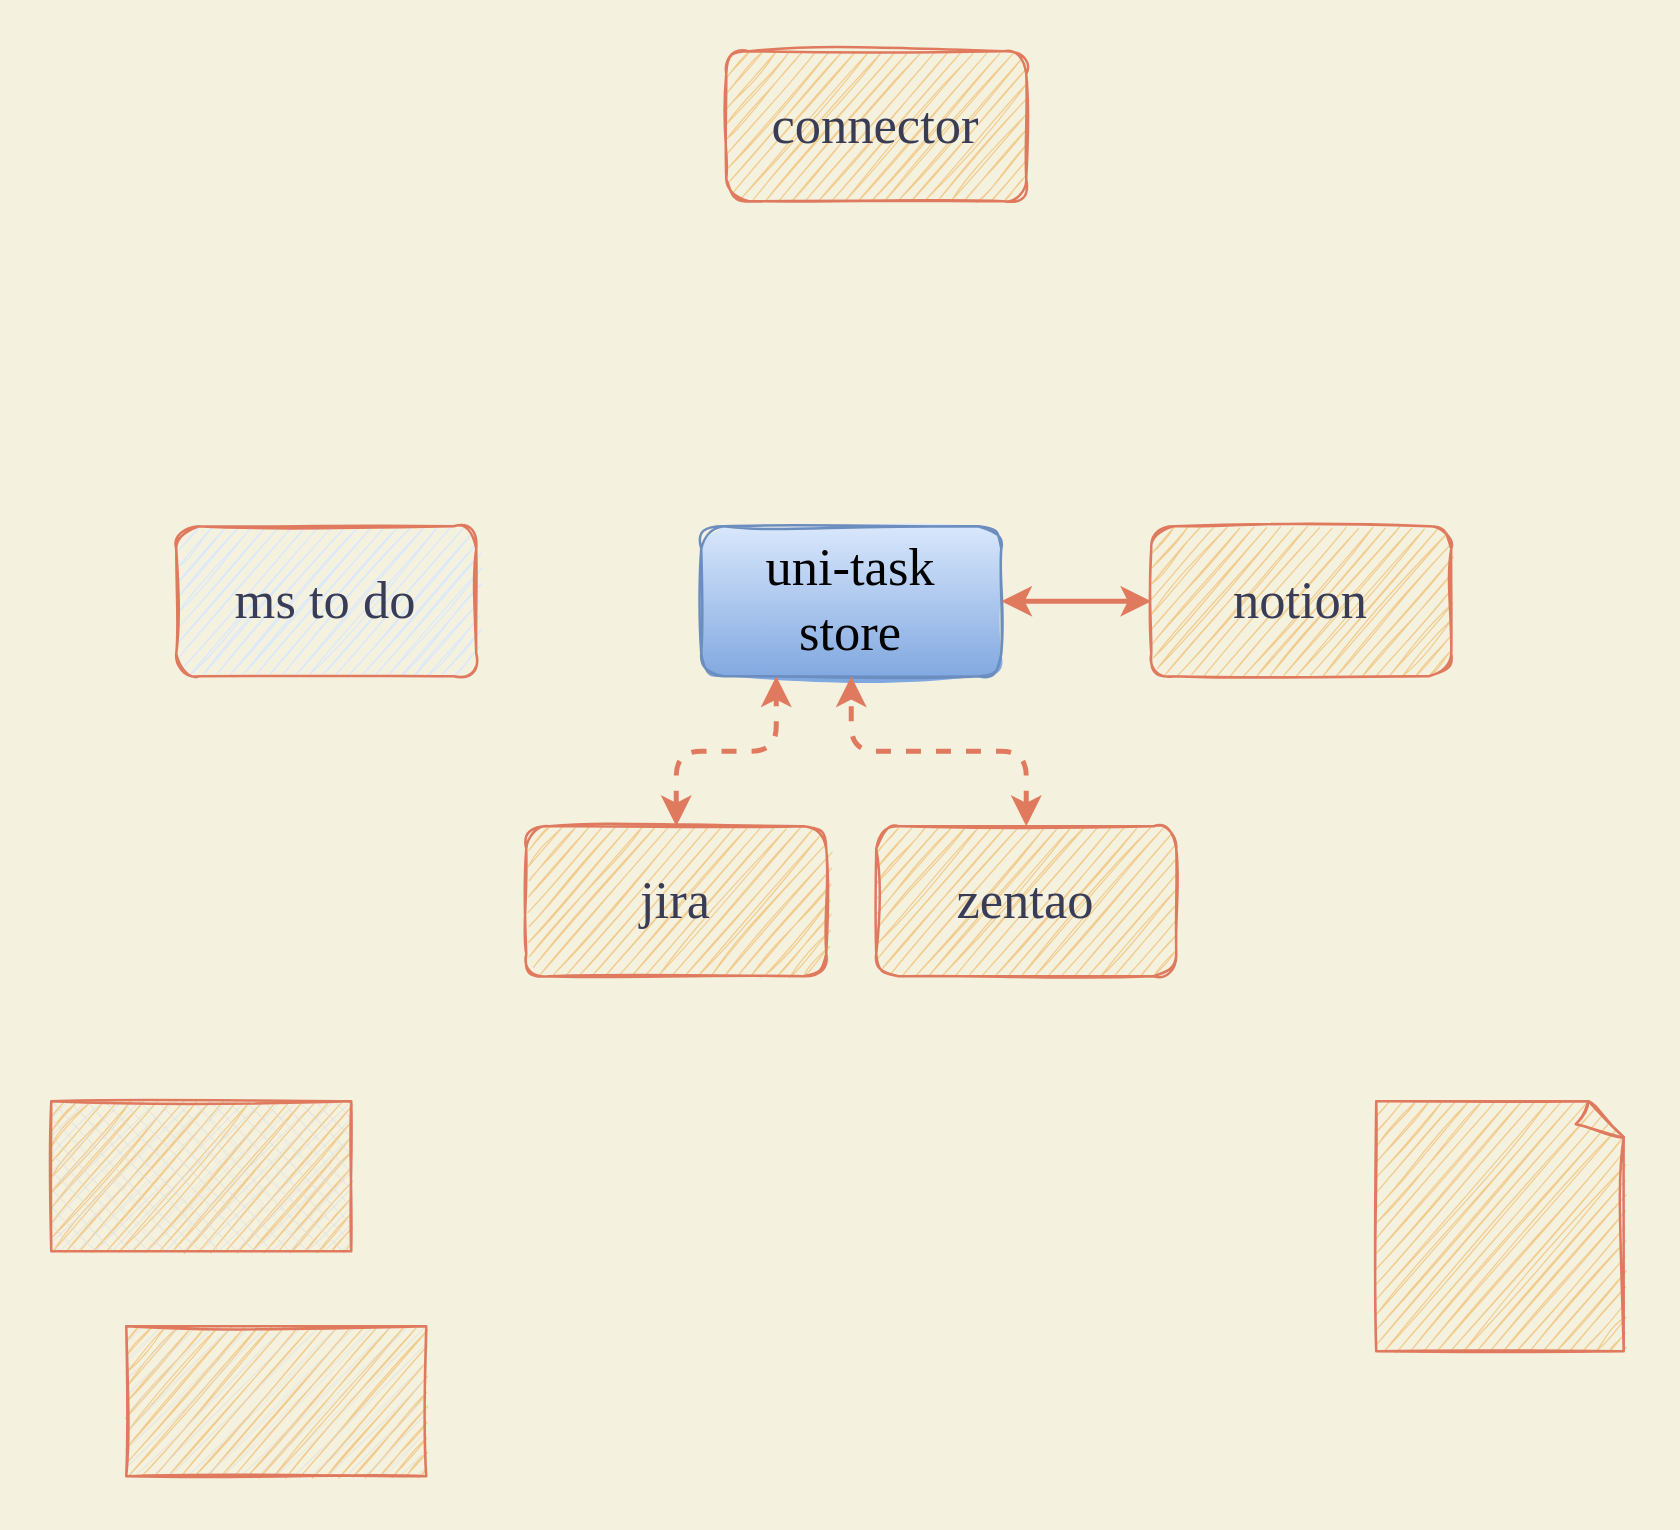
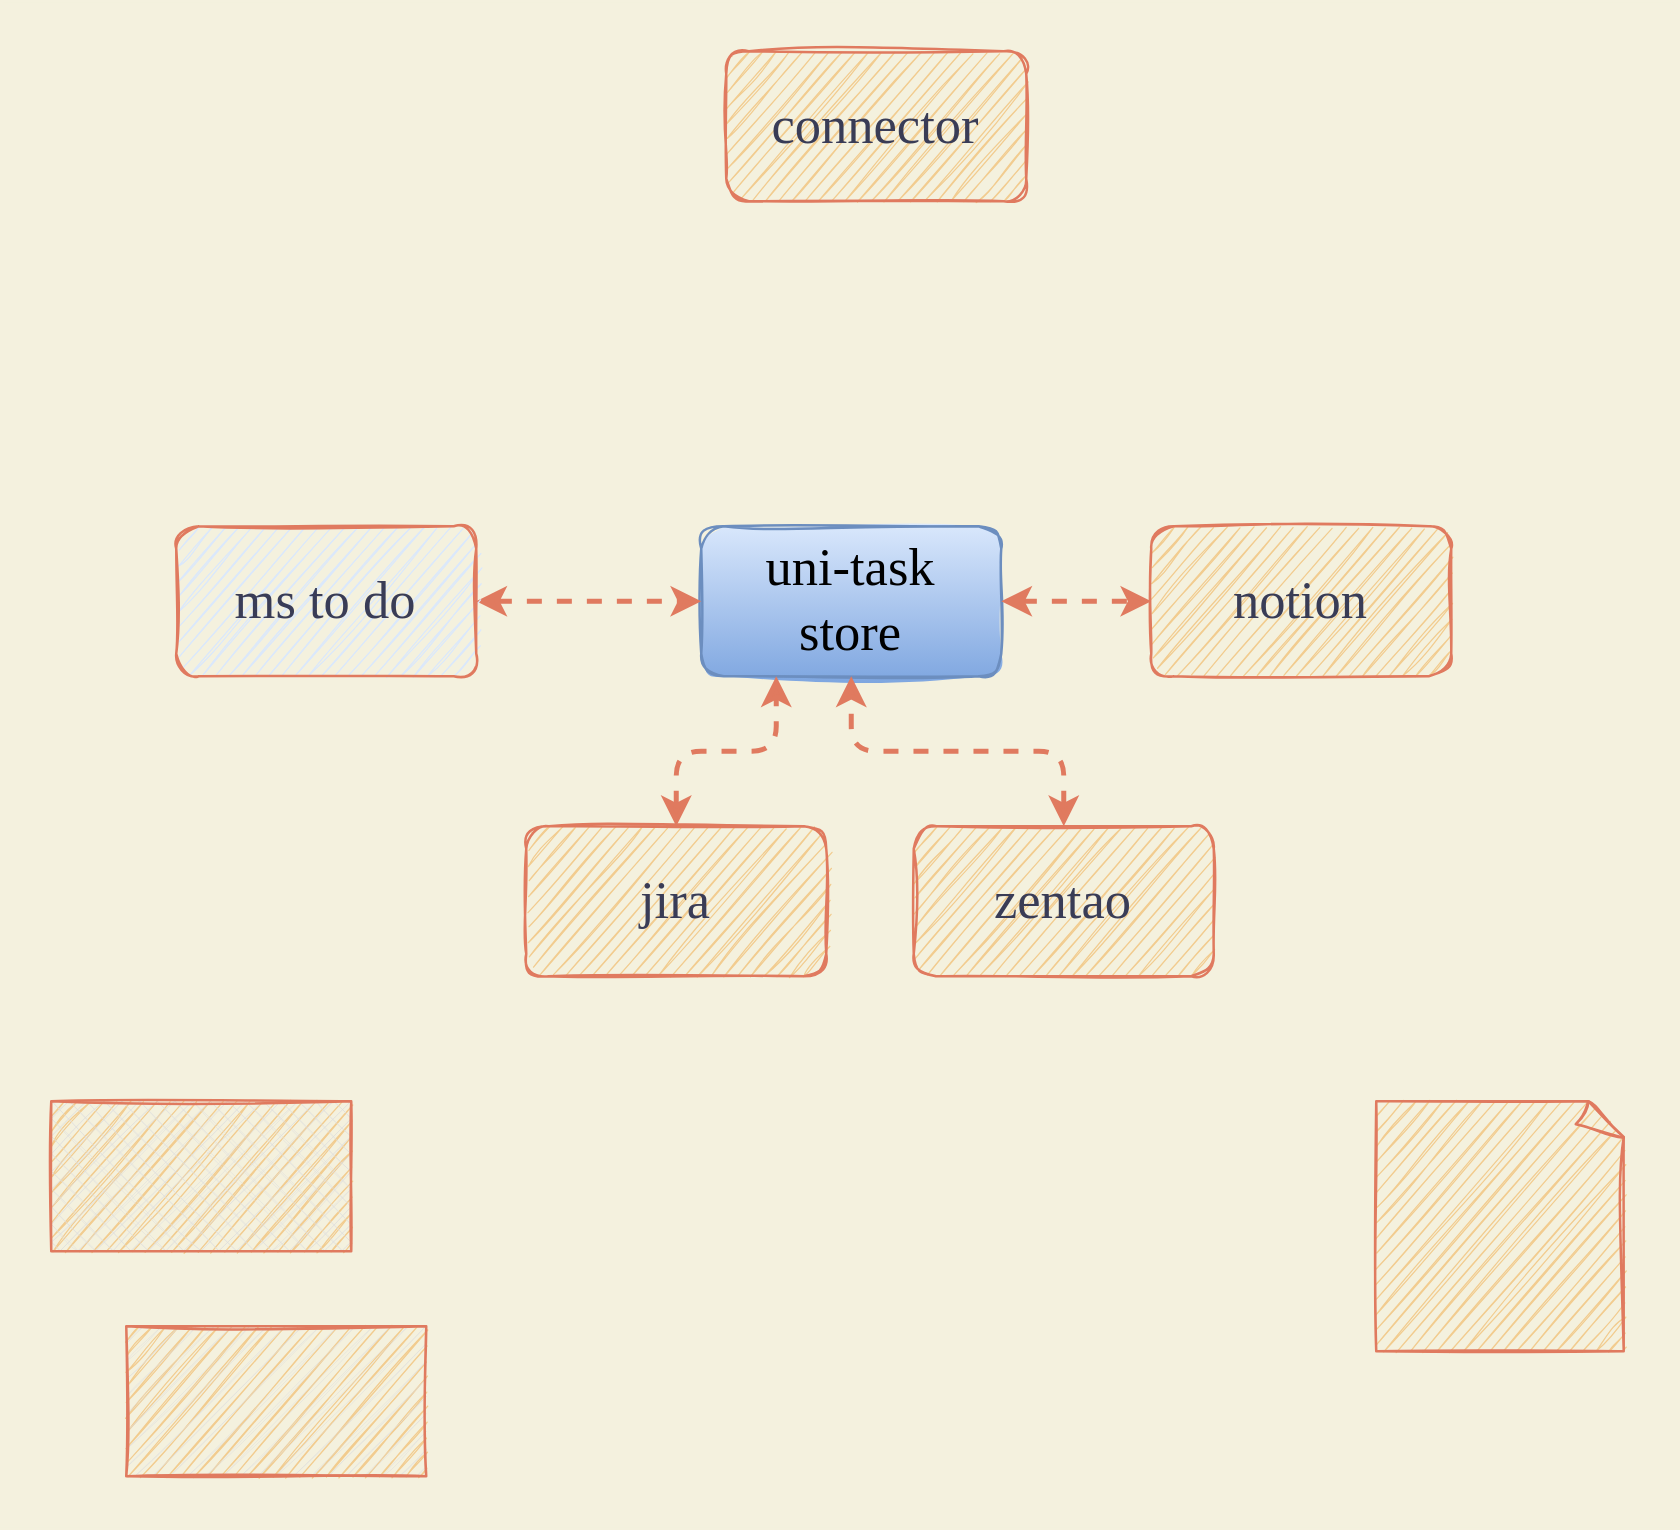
edge "ms to do" -- "uni-task store": added
edge "uni-task store" -- "notion": style solid -> dashed
node "zentao": moved (1026, 901) -> (1064, 901)
